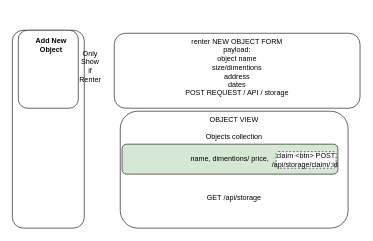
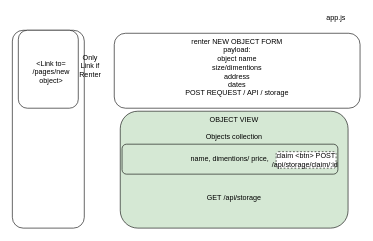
node "app.js": added
node "Add New Object": removed
node "Only Show if Renter": label "Only Show if Renter" -> "Only Link if Renter"
node "<Link to= /pages/new object>": added
node "OBJECT VIEW Objects collection GET /api/storage": fillcolor #ffffff -> #d5e8d4
